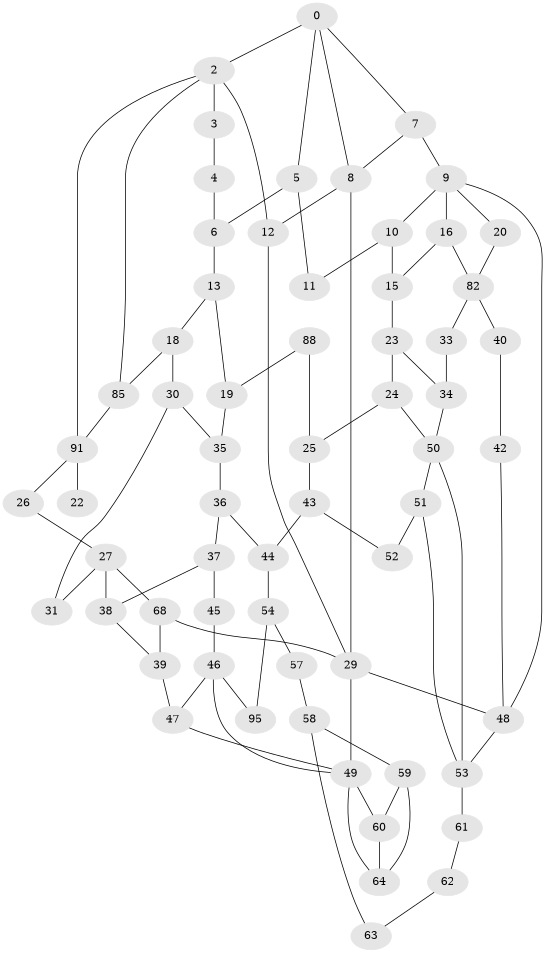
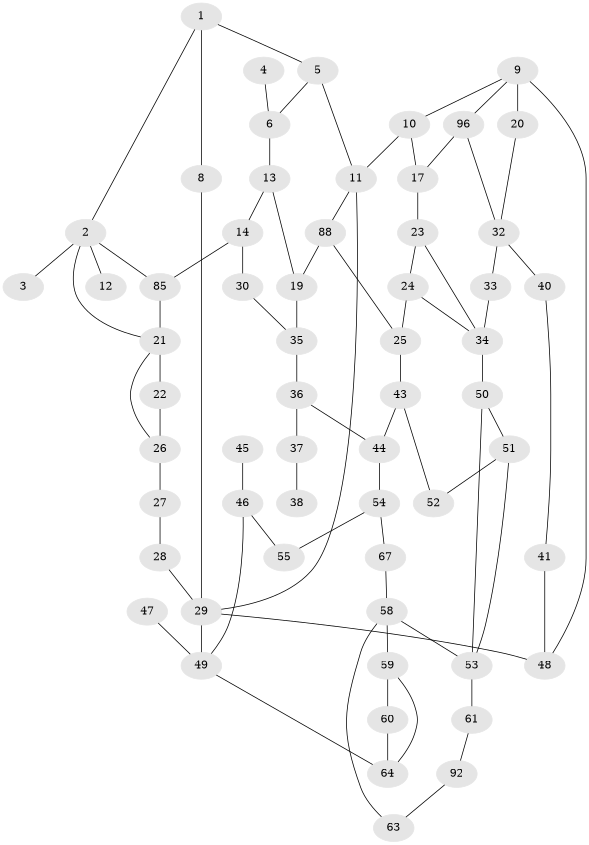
node "0": label "0" -> "1"
node "7": removed
edge "3" -- "4": removed
edge "8" -- "12": removed
edge "11" -- "88": added
node "16": label "16" -> "96"
node "15": label "15" -> "17"
node "82": label "82" -> "32"
node "18": label "18" -> "14"
edge "22" -- "26": added
edge "24" -- "50": now "24" -- "34"
node "91": label "91" -> "21"
node "42": label "42" -> "41"
edge "12" -- "29": now "11" -- "29"
edge "27" -- "38": removed
edge "37" -- "45": removed
node "31": removed
node "68": label "68" -> "28"
node "39": removed
node "57": label "57" -> "67"
edge "46" -- "47": removed
node "95": label "95" -> "55"
edge "48" -- "53": now "58" -- "53"
edge "49" -- "60": removed
node "62": label "62" -> "92"
